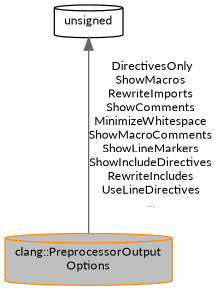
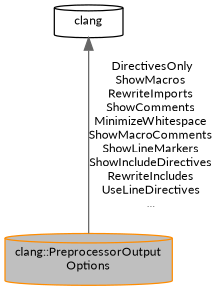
node "unsigned": label "unsigned" -> "clang"
